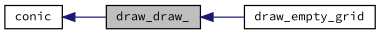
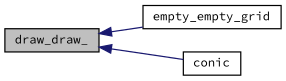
edge "draw_draw_" -> "conic": reversed
node "draw_empty_grid": label "draw_empty_grid" -> "empty_empty_grid"
